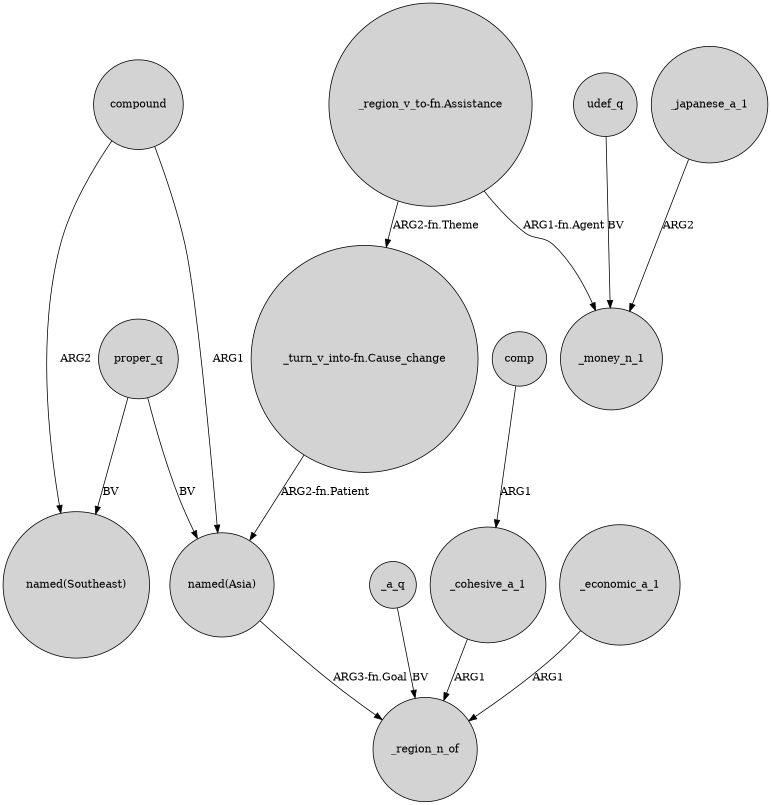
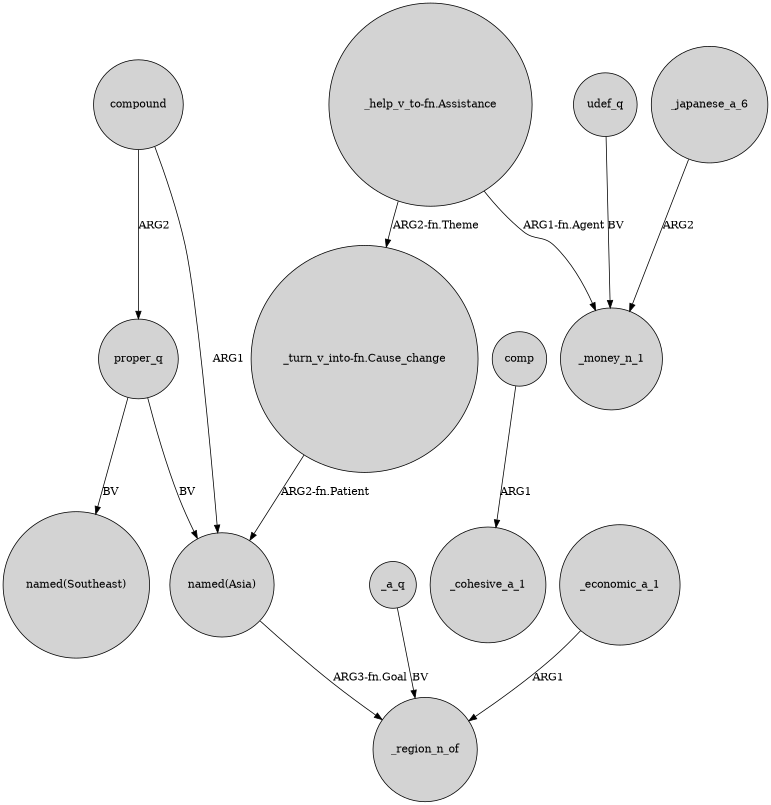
node "_region_v_to-fn.Assistance": label "_region_v_to-fn.Assistance" -> "_help_v_to-fn.Assistance"
node "_japanese_a_1": label "_japanese_a_1" -> "_japanese_a_6"
edge "compound" -> "named(Southeast)": now "compound" -> "proper_q"
edge "_cohesive_a_1" -> "_region_n_of": removed, label "ARG1"
